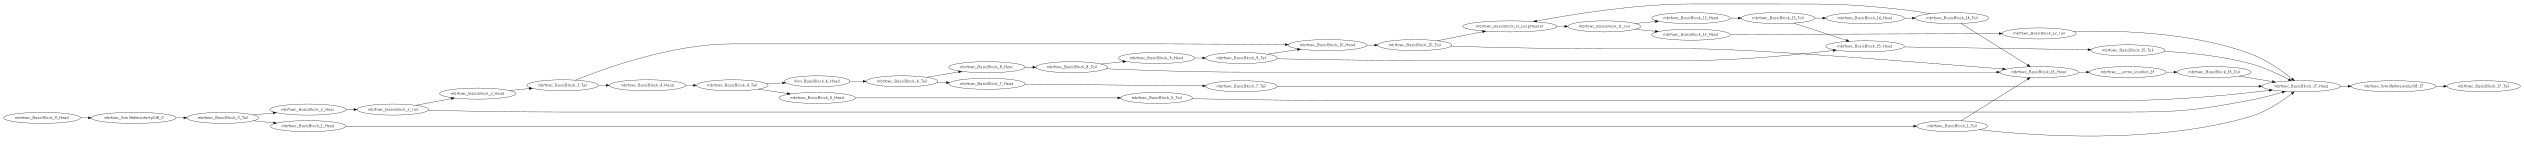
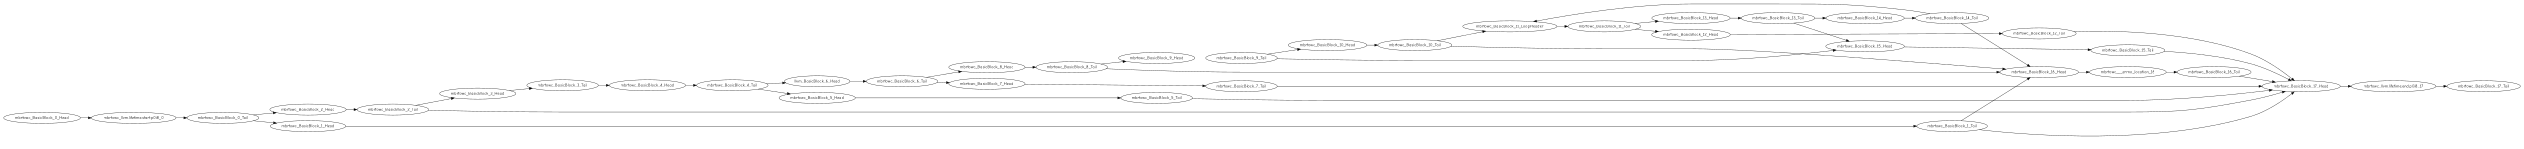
edge "mbrtowc_BasicBlock_3_Tail" -> "mbrtowc_BasicBlock_10_Head": removed
edge "mbrtowc_BasicBlock_9_Head" -> "mbrtowc_BasicBlock_9_Tail": removed
